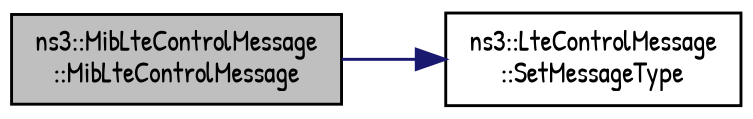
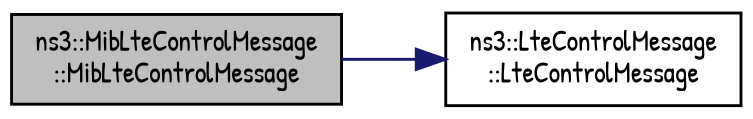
node "ns3::LteControlMessage ::SetMessageType": label "ns3::LteControlMessage ::SetMessageType" -> "ns3::LteControlMessage ::LteControlMessage"
